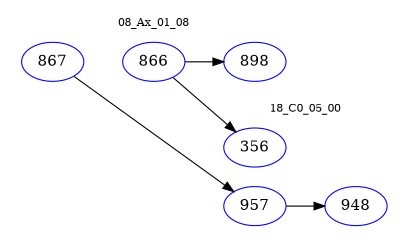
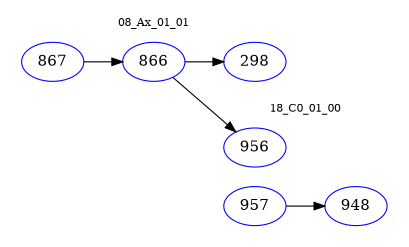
cluster "08_Ax_01_08": label "08_Ax_01_08" -> "08_Ax_01_01"
node "898": label "898" -> "298"
cluster "18_C0_05_00": label "18_C0_05_00" -> "18_C0_01_00"
edge "867" -> "957": now "867" -> "866"
node "356": label "356" -> "956"
